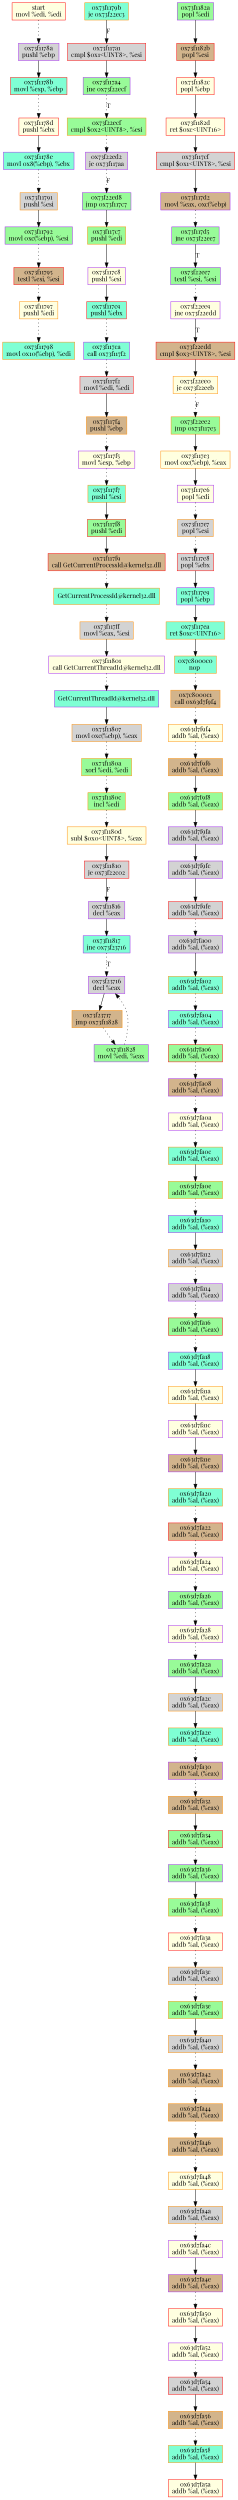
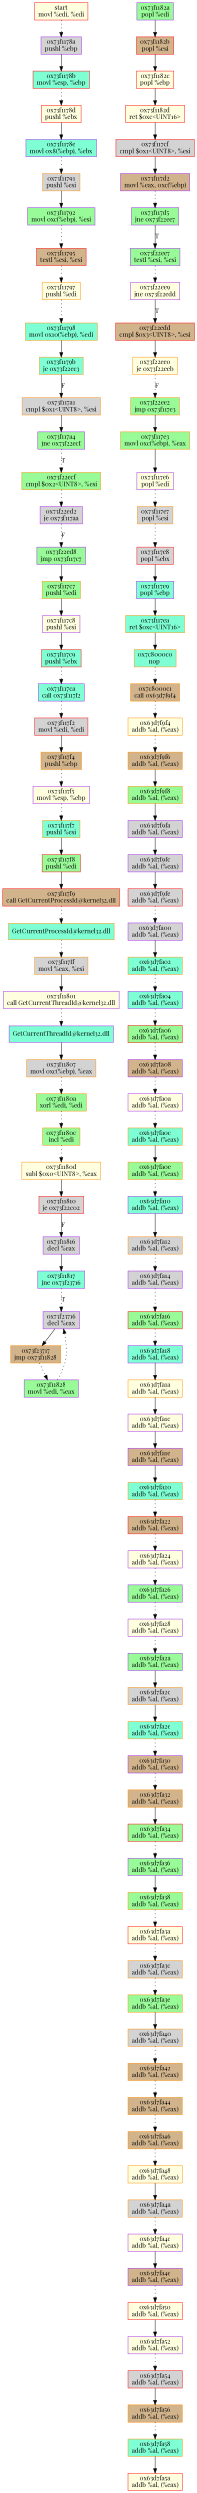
node "0x73f117a1 cmpl $0x1<UINT8>, %esi": color red -> darkorange
edge "0x73f11798 movl 0x10(%ebp), %edi" -> "0x73f1179b je 0x73f22ec3": added
node "0x73f117e3 movl 0xc(%ebp), %eax": fillcolor lightyellow -> palegreen
